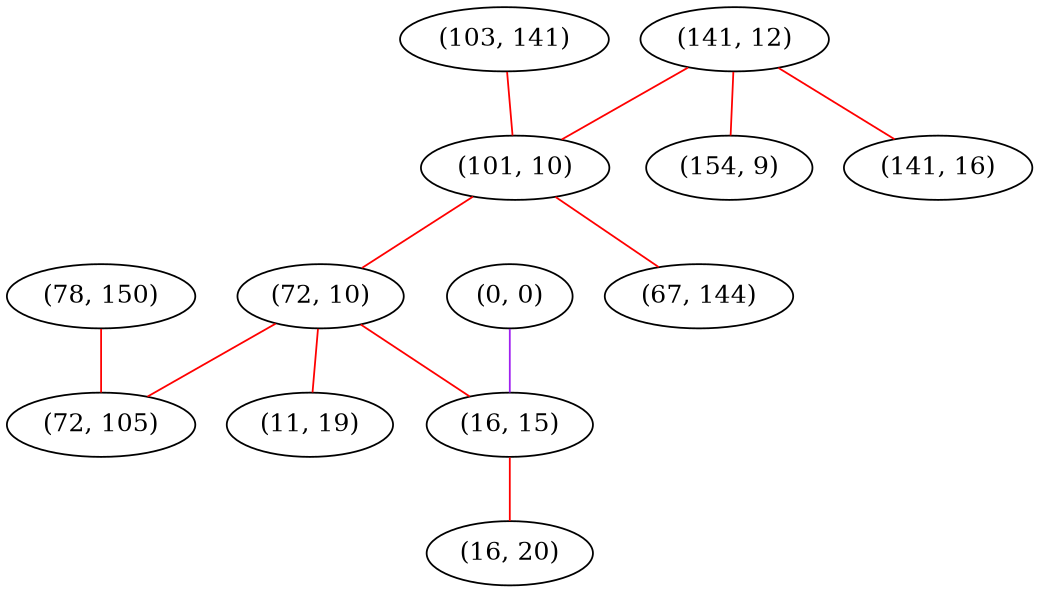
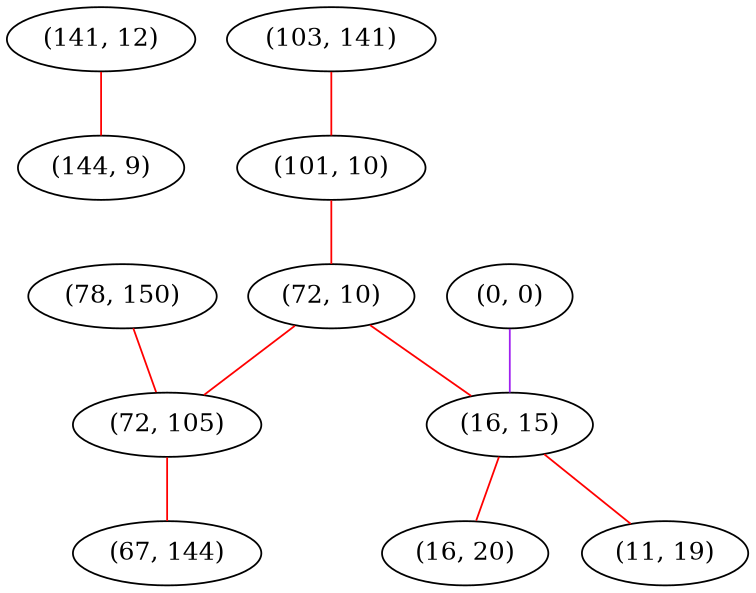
edge "(141, 12)" -- "(101, 10)": removed
node "(154, 9)": label "(154, 9)" -> "(144, 9)"
node "(141, 16)": removed
edge "(101, 10)" -- "(67, 144)": now "(72, 105)" -- "(67, 144)"
edge "(72, 10)" -- "(11, 19)": now "(16, 15)" -- "(11, 19)"
